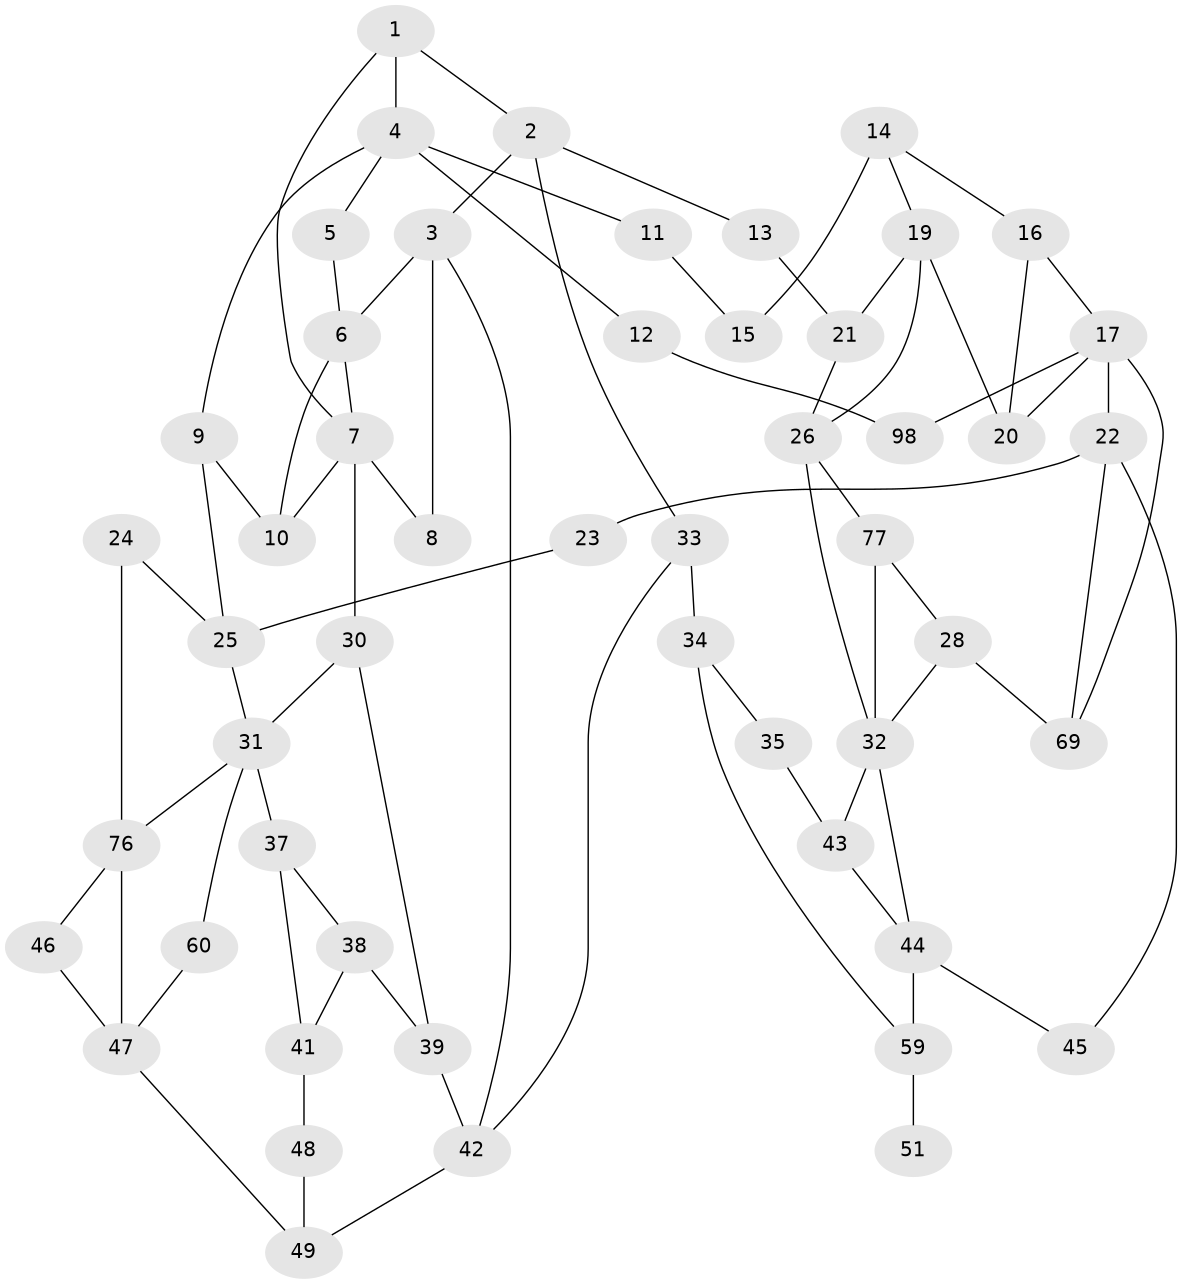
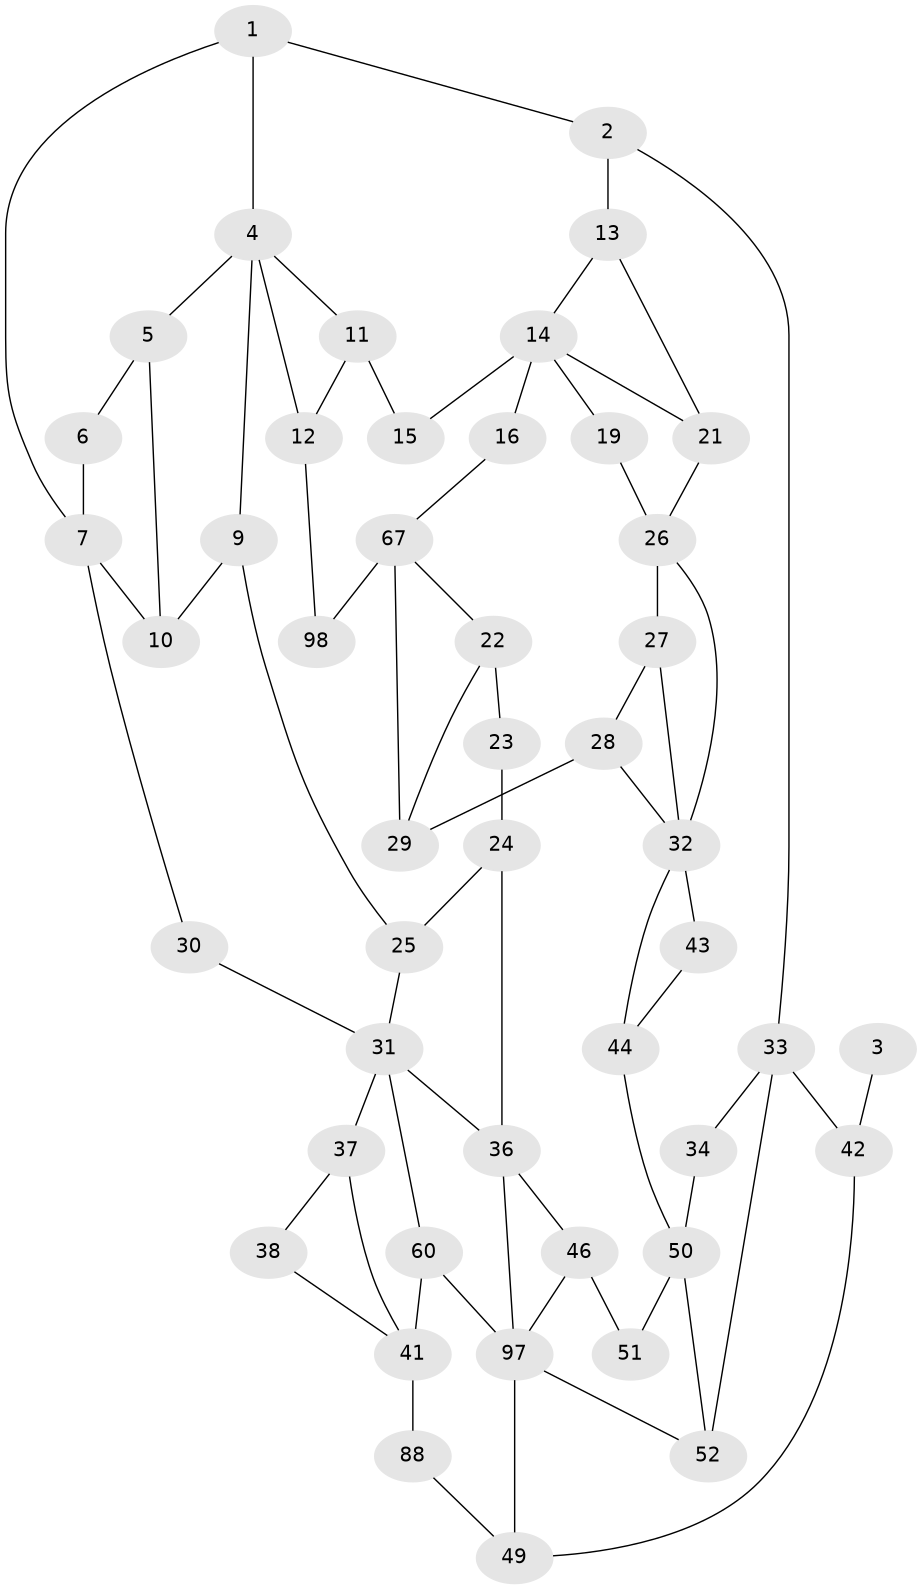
edge "2" -- "3": removed
edge "3" -- "6": removed
edge "13" -- "14": added
edge "19" -- "21": now "14" -- "21"
node "17": label "17" -> "67"
edge "11" -- "12": added
edge "6" -- "10": now "5" -- "10"
node "20": removed
node "8": removed
node "77": label "77" -> "27"
edge "23" -- "25": now "23" -- "24"
node "35": removed
node "69": label "69" -> "29"
node "76": label "76" -> "36"
node "47": label "47" -> "97"
node "39": removed
node "59": label "59" -> "50"
node "45": removed
node "48": label "48" -> "88"
edge "60" -- "41": added
edge "46" -- "51": added
node "52": added
